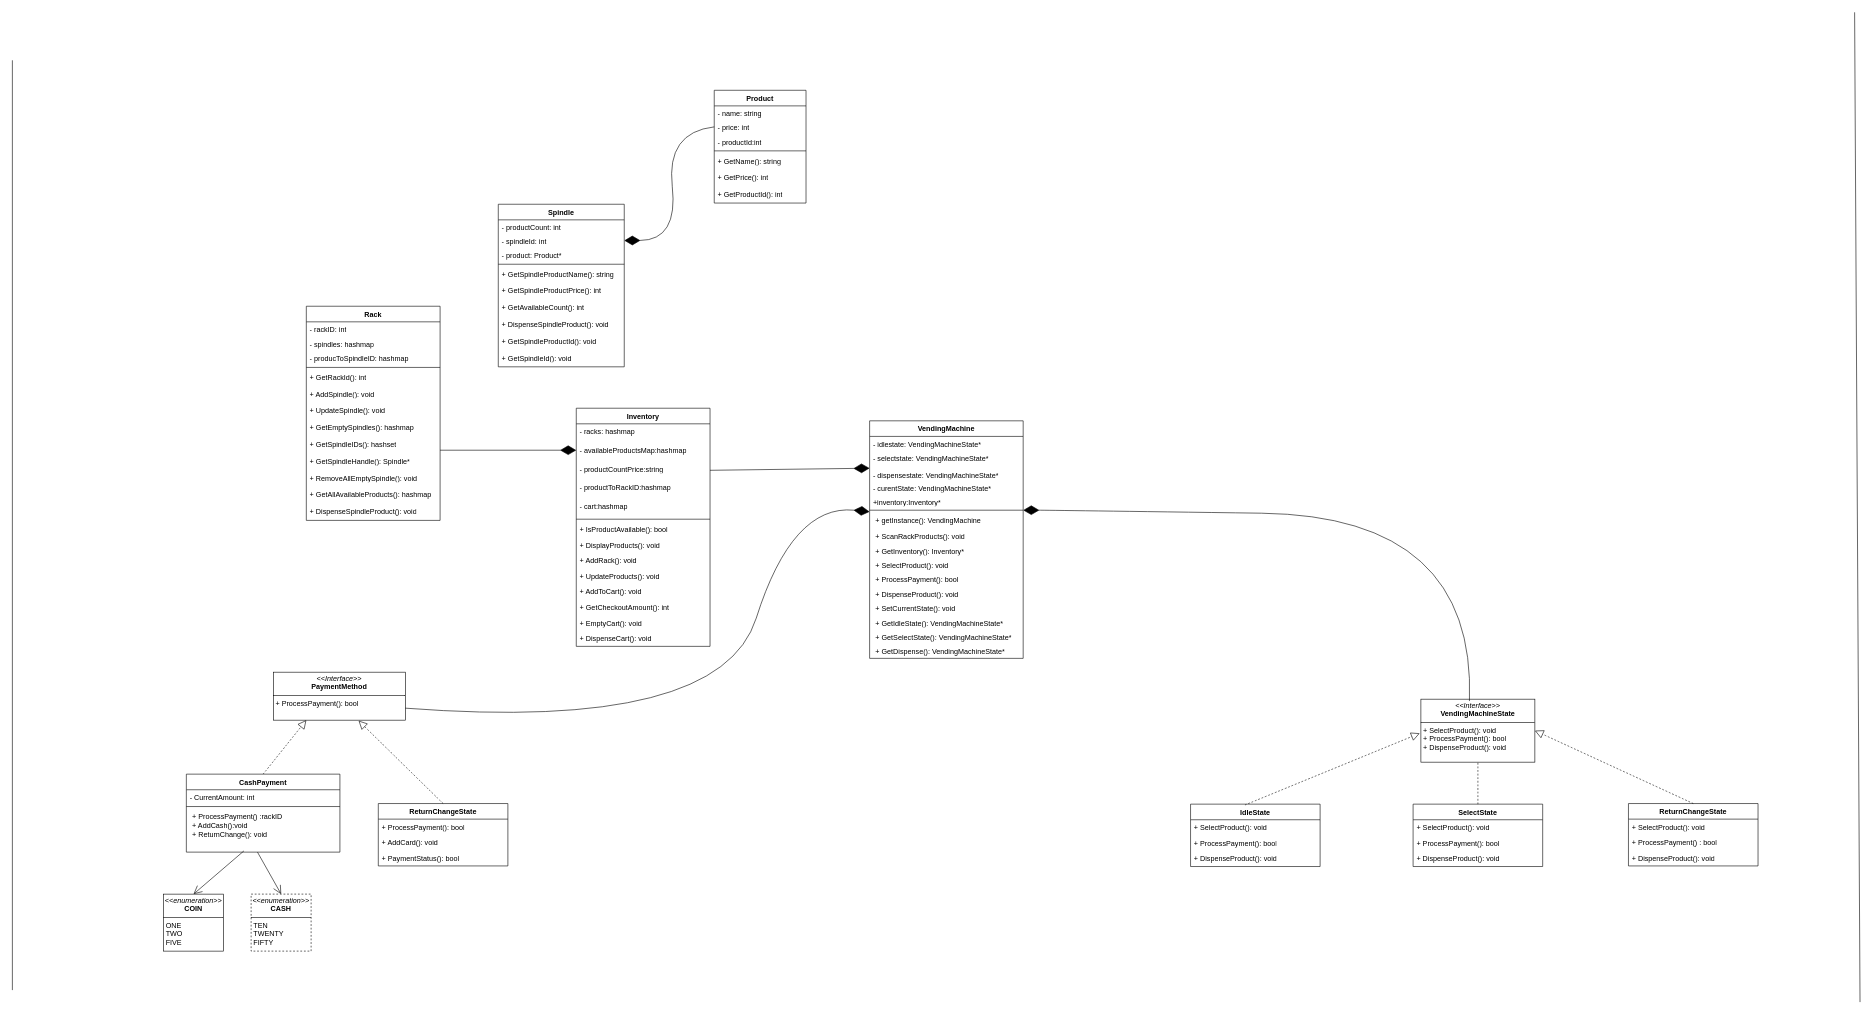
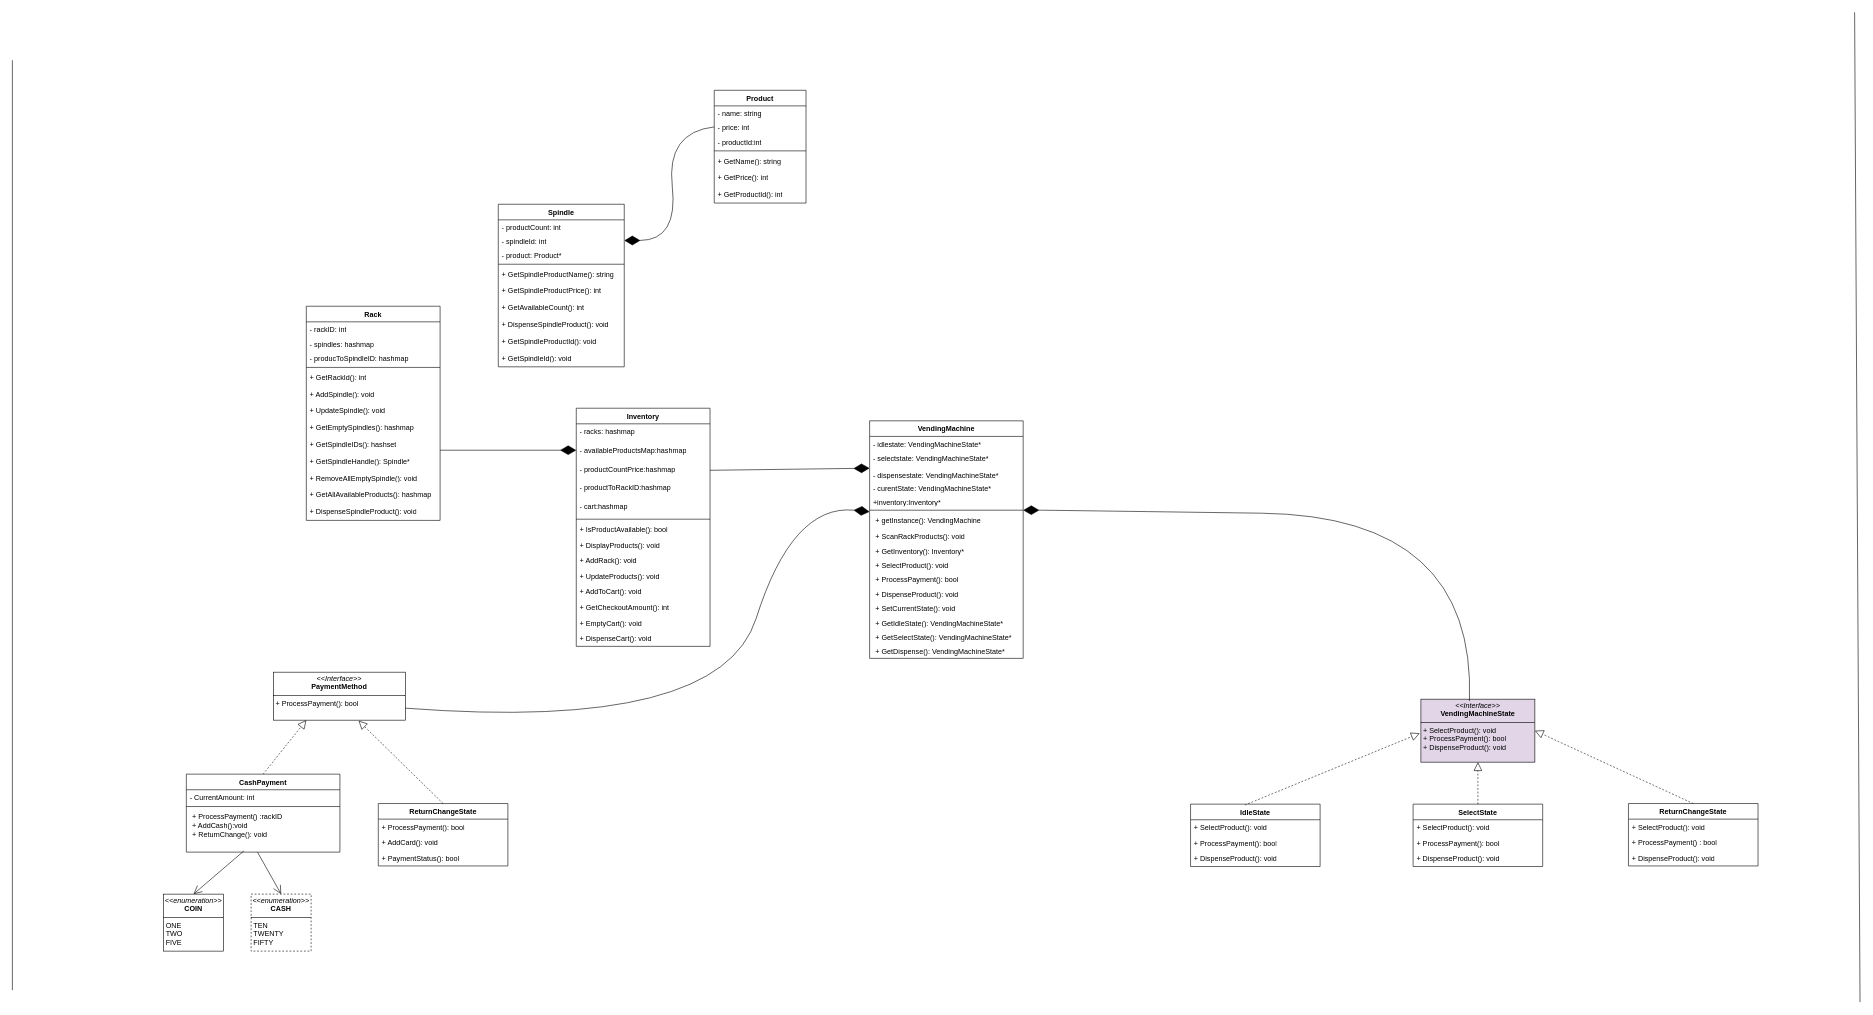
node "- productCountPrice:string": label "- productCountPrice:string" -> "- productCountPrice:hashmap"
node "<<Interface>> VendingMachineState + SelectProduct(): void + ProcessPayment(): bool + DispenseProduct(): void": fillcolor #ffffff -> #e1d5e7
edge "<<Interface>> VendingMachineState + SelectProduct(): void + ProcessPayment(): bool + DispenseProduct(): void" -- "SelectState": arrowhead none -> block
